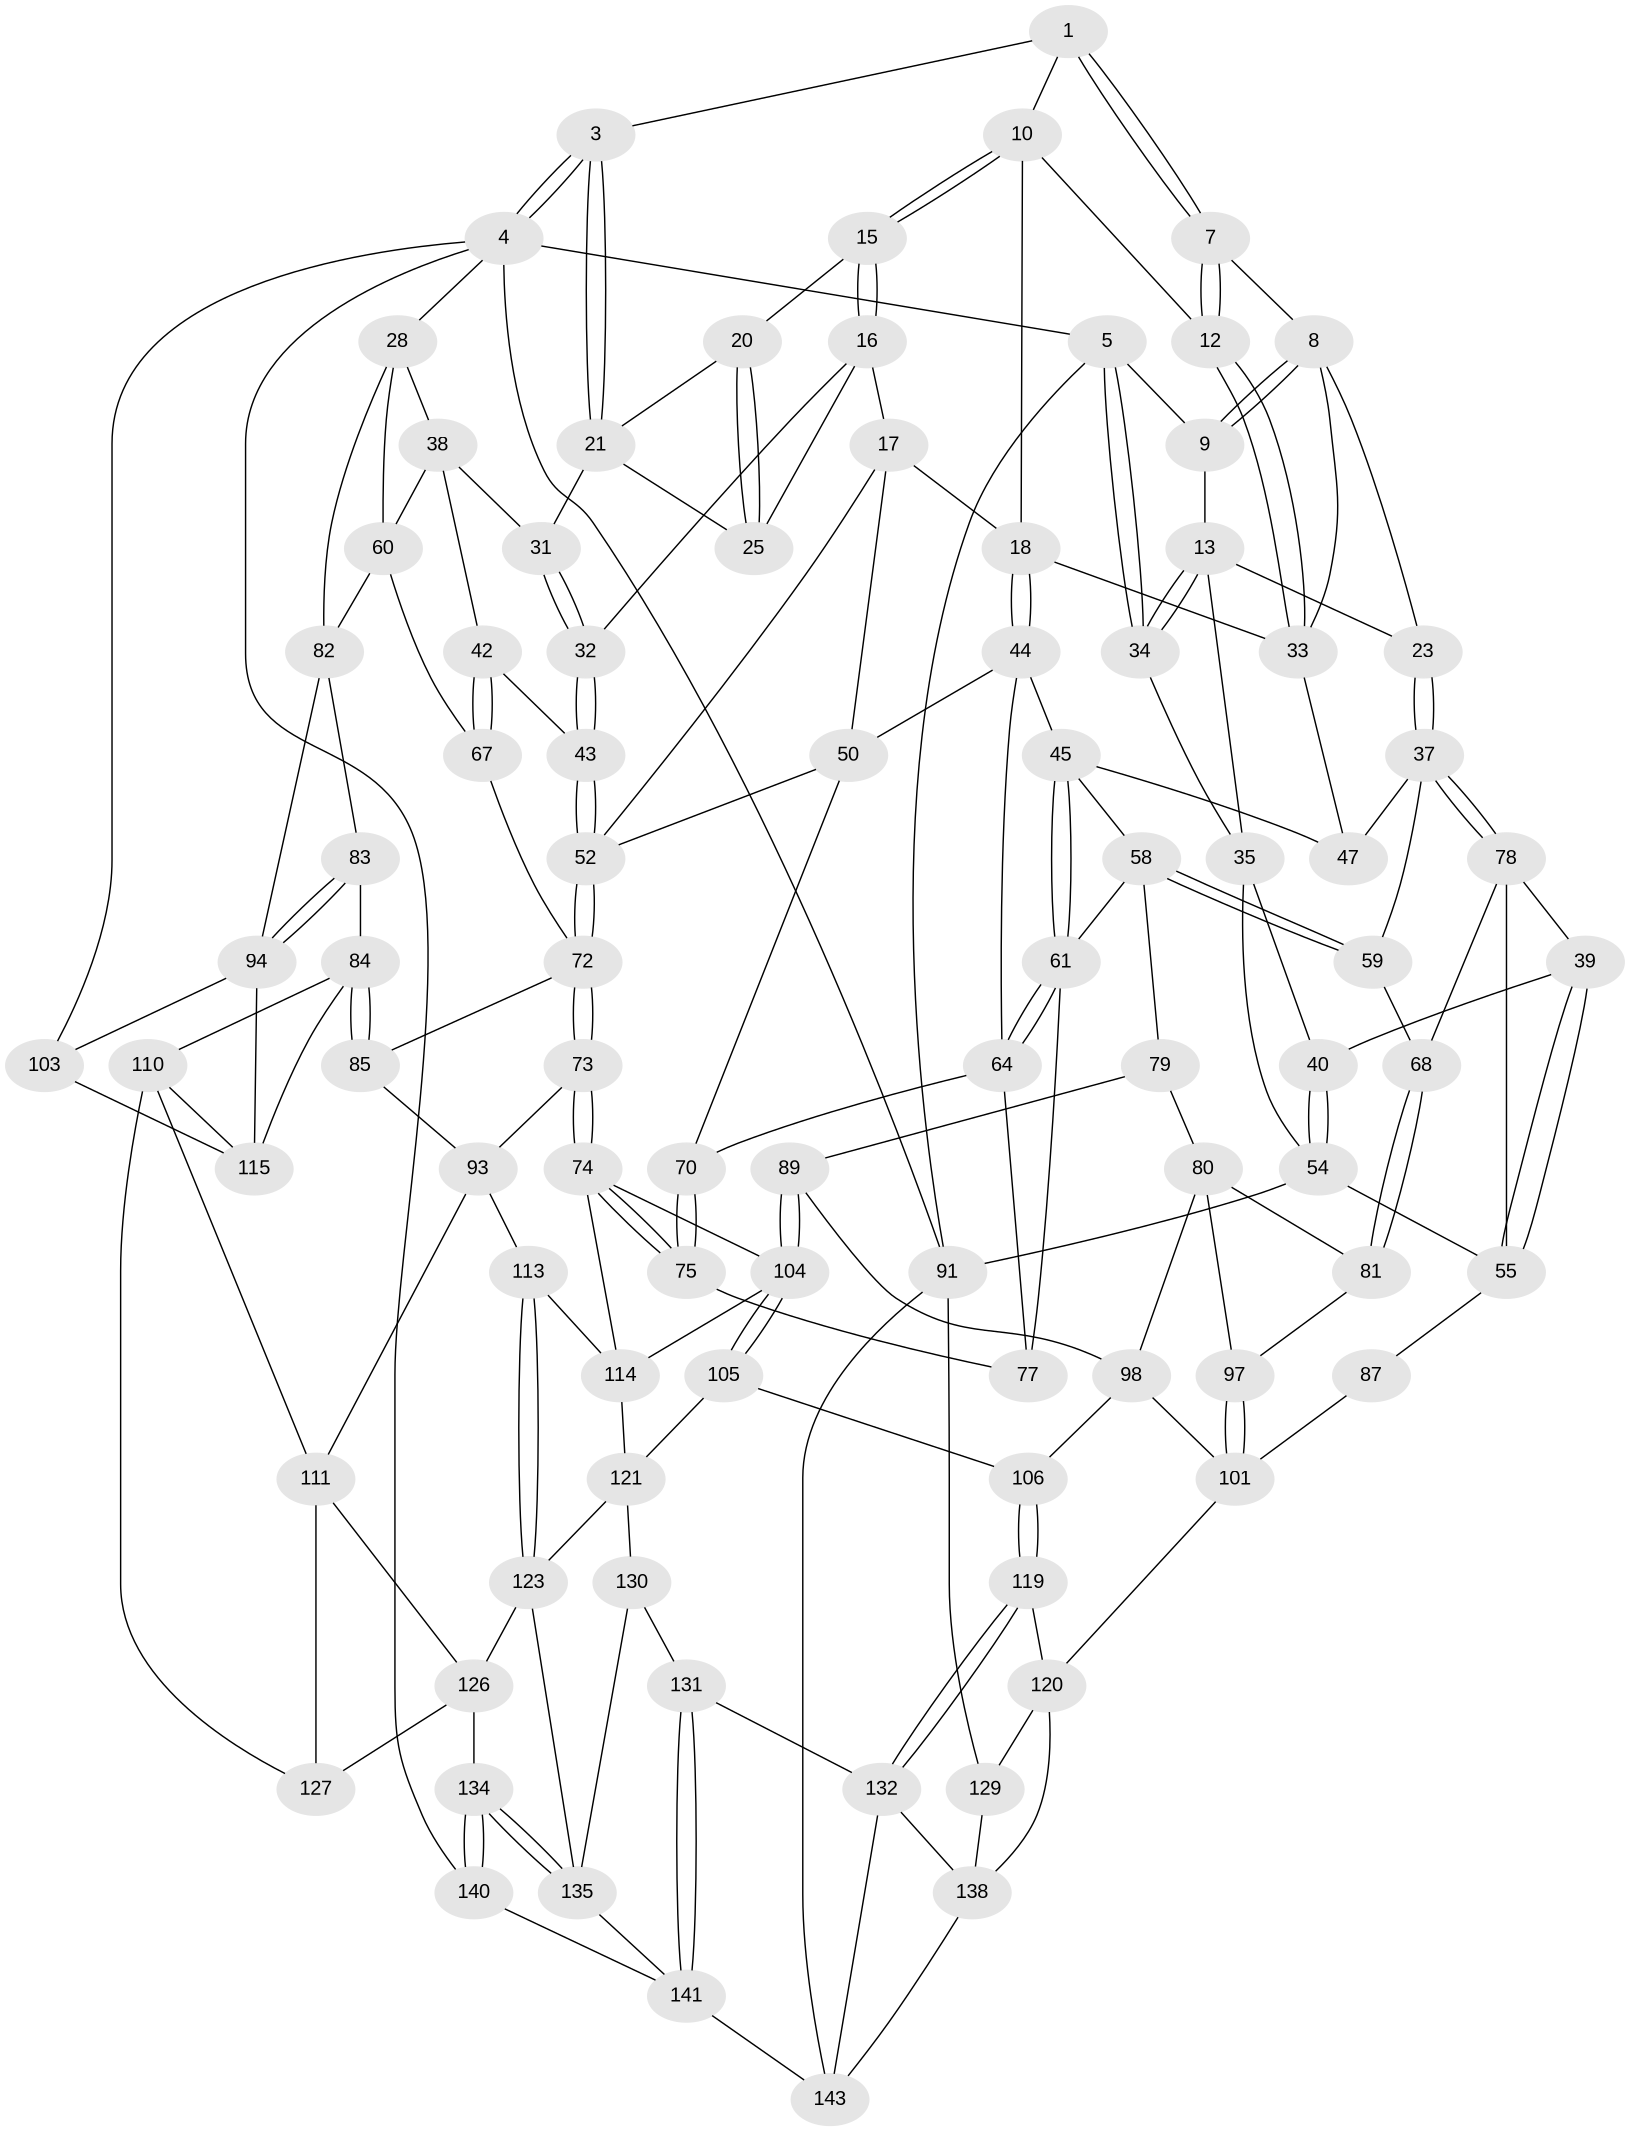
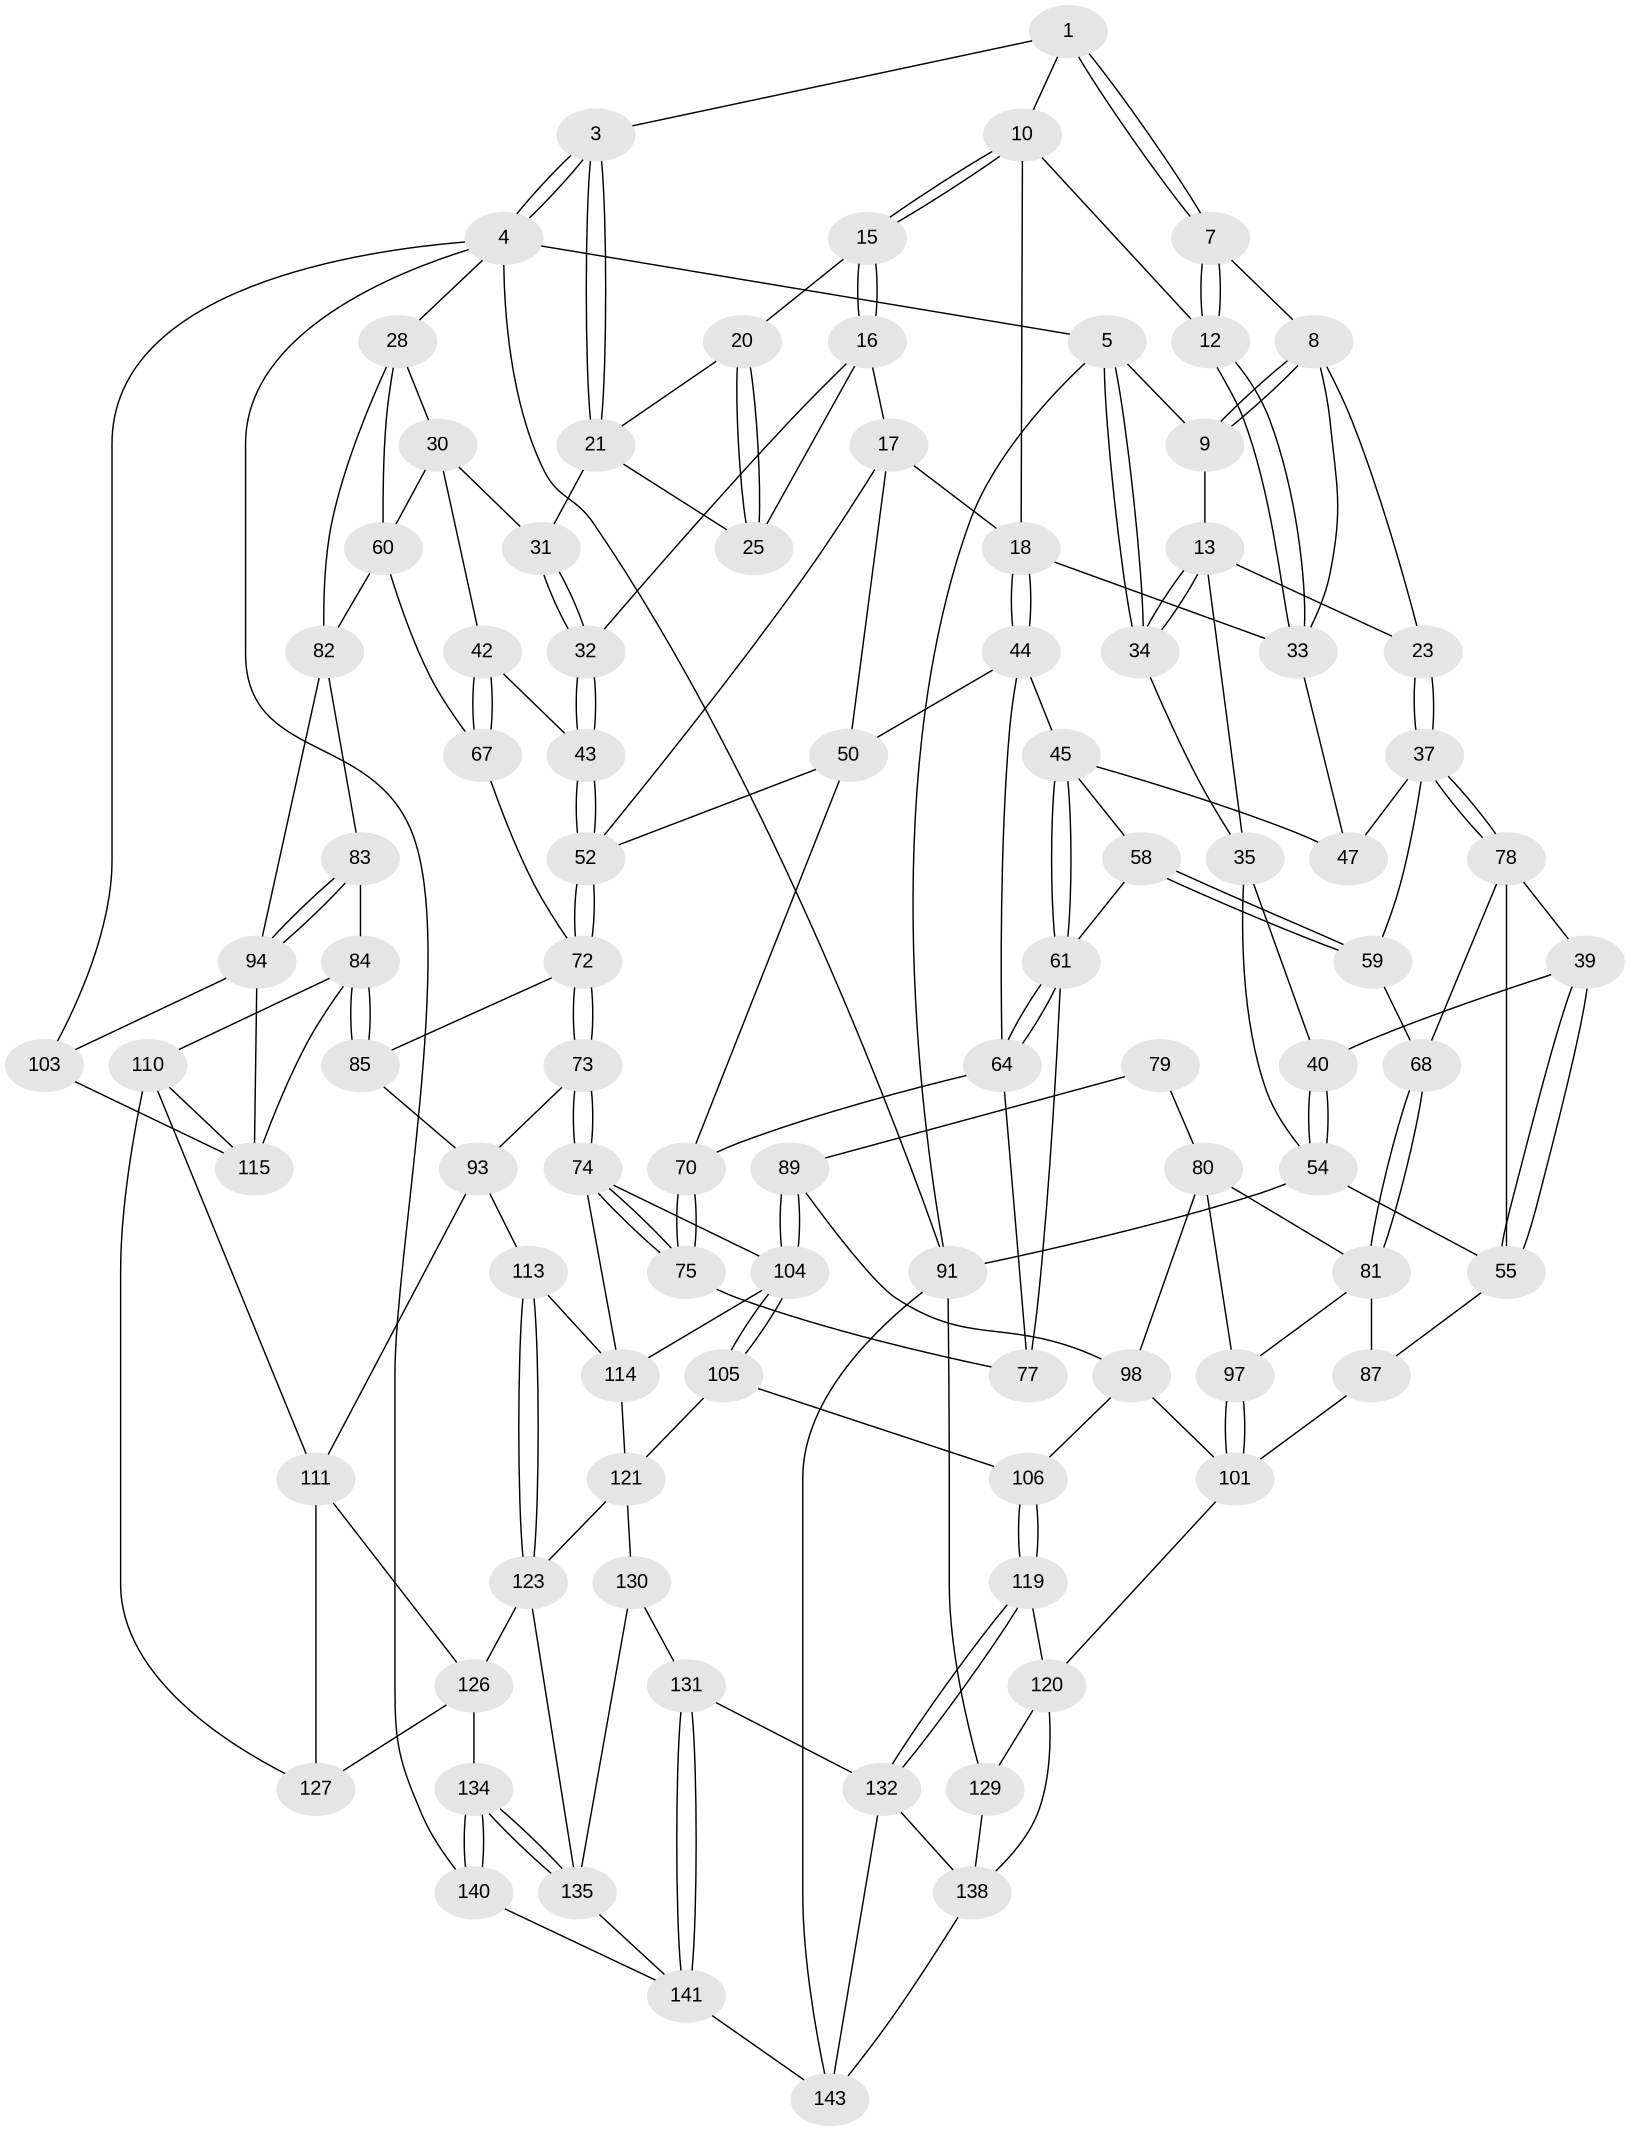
node "38": label "38" -> "30"
edge "58" -- "79": removed
edge "81" -- "87": added
